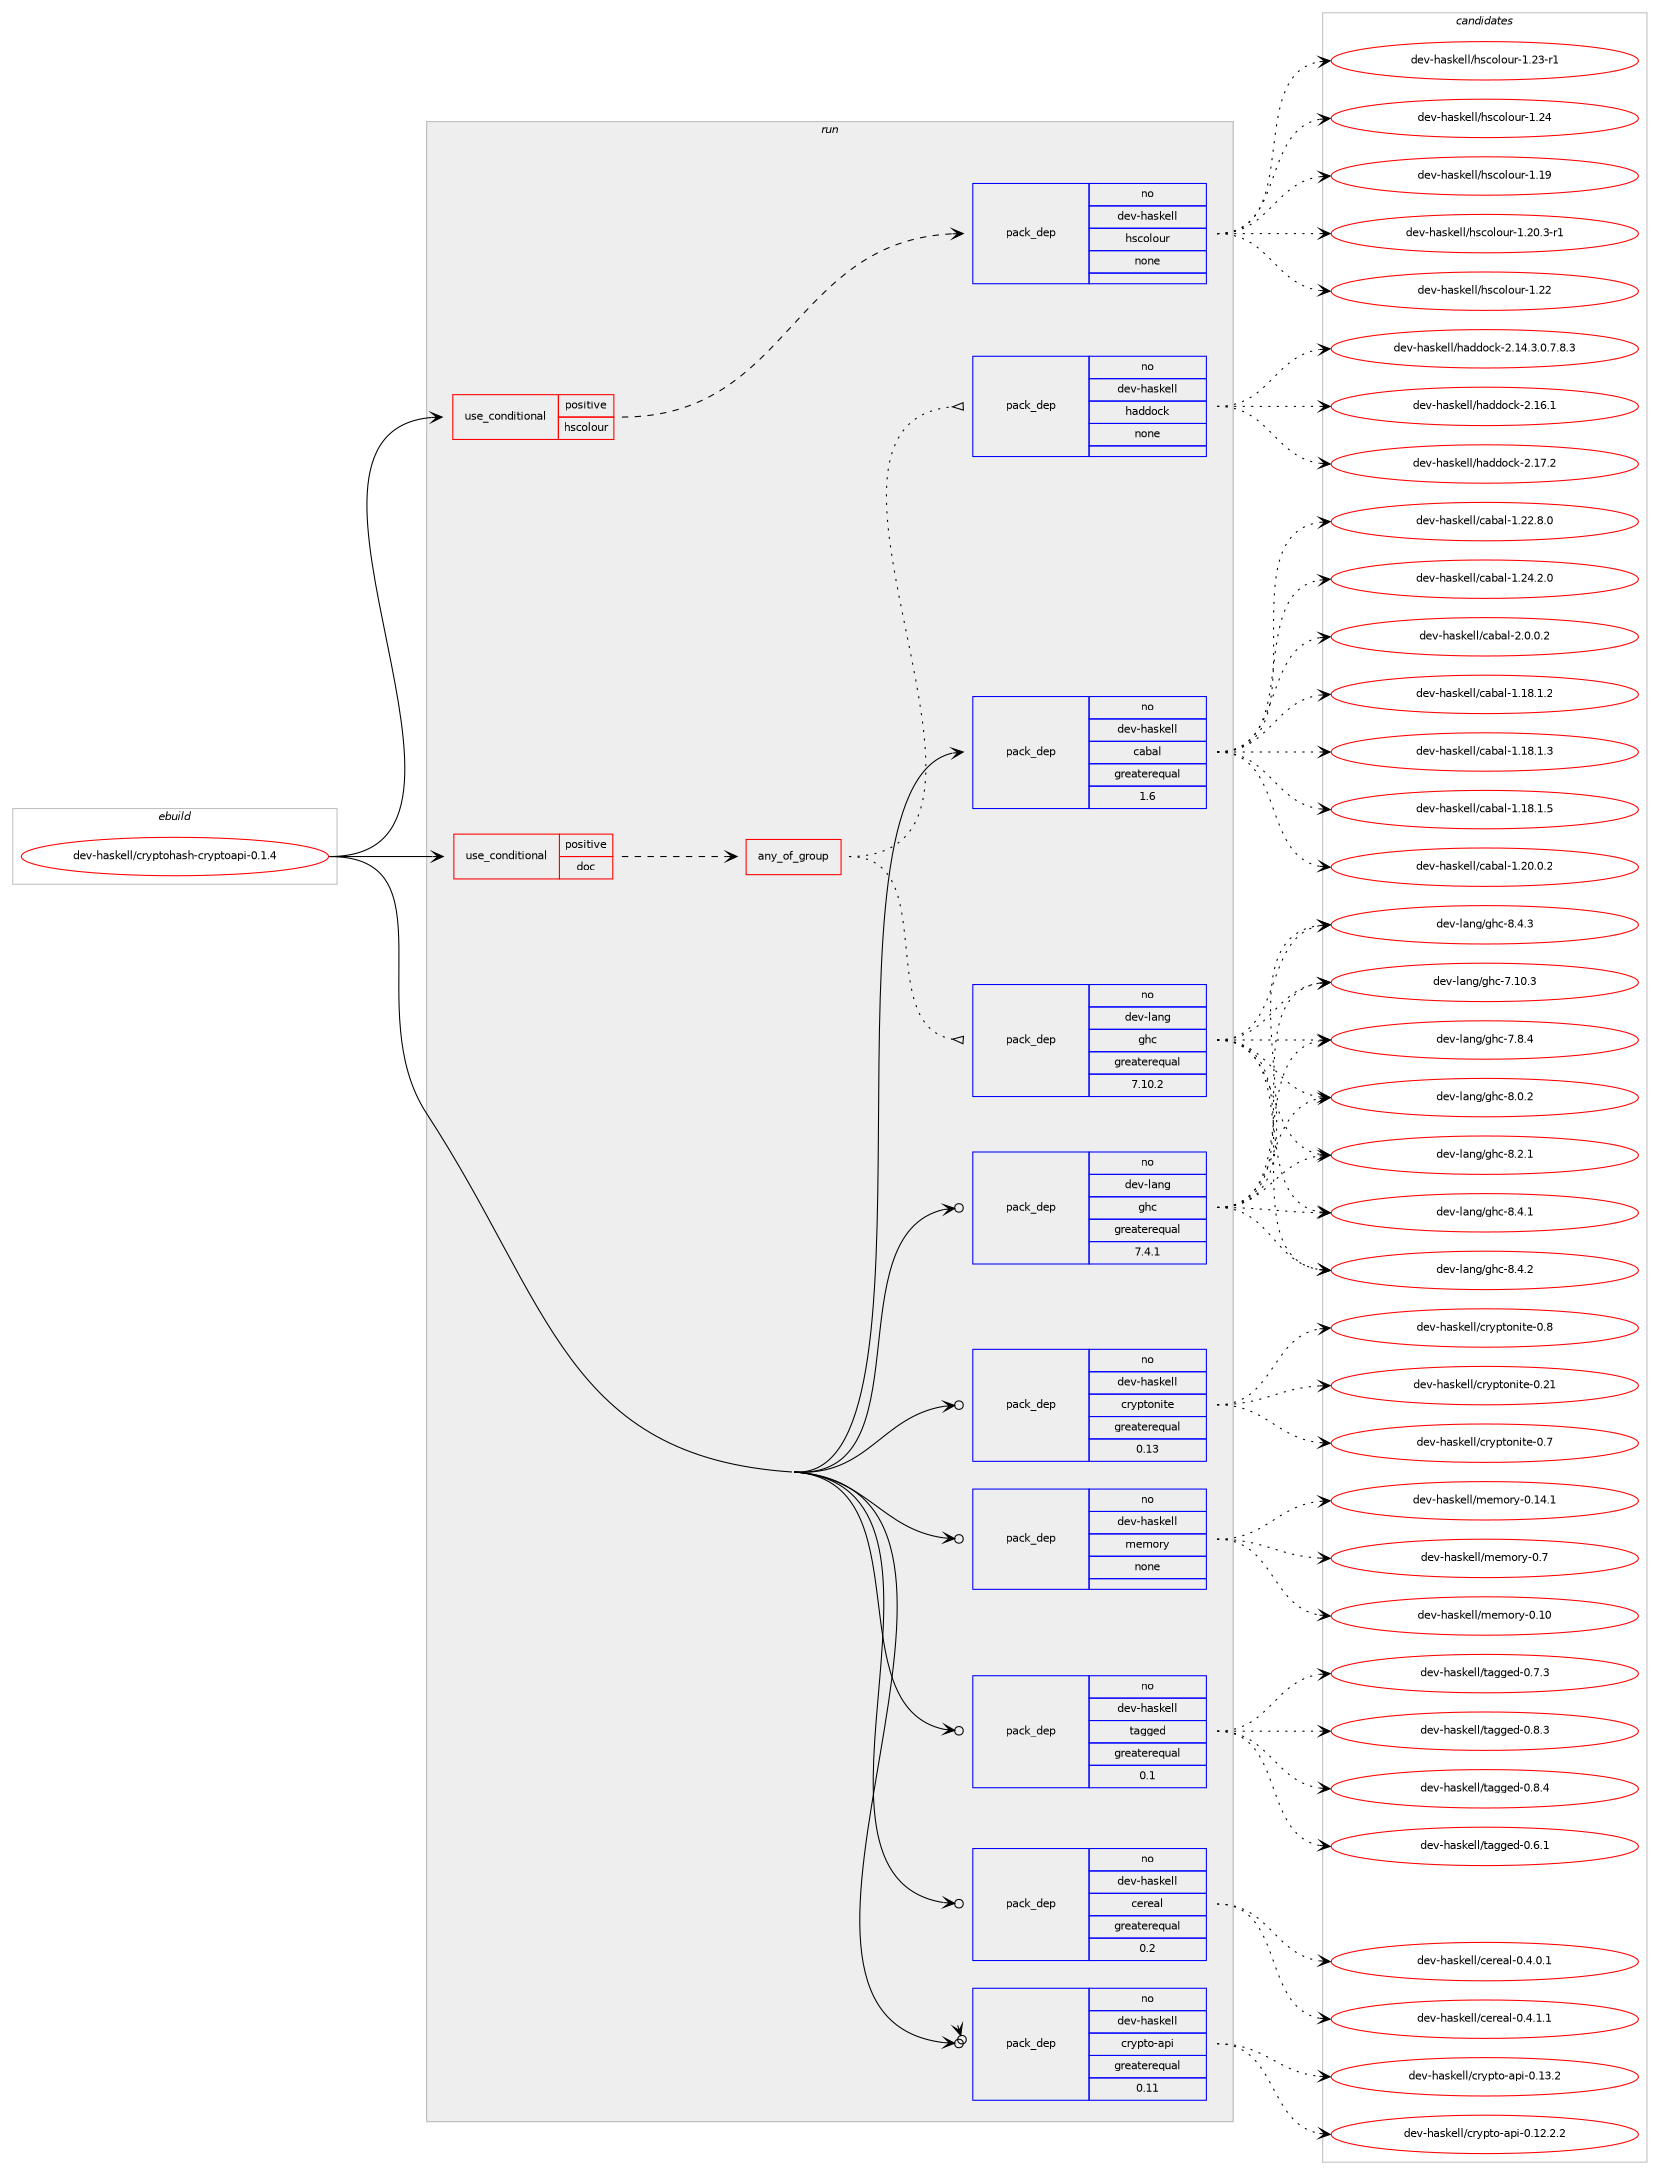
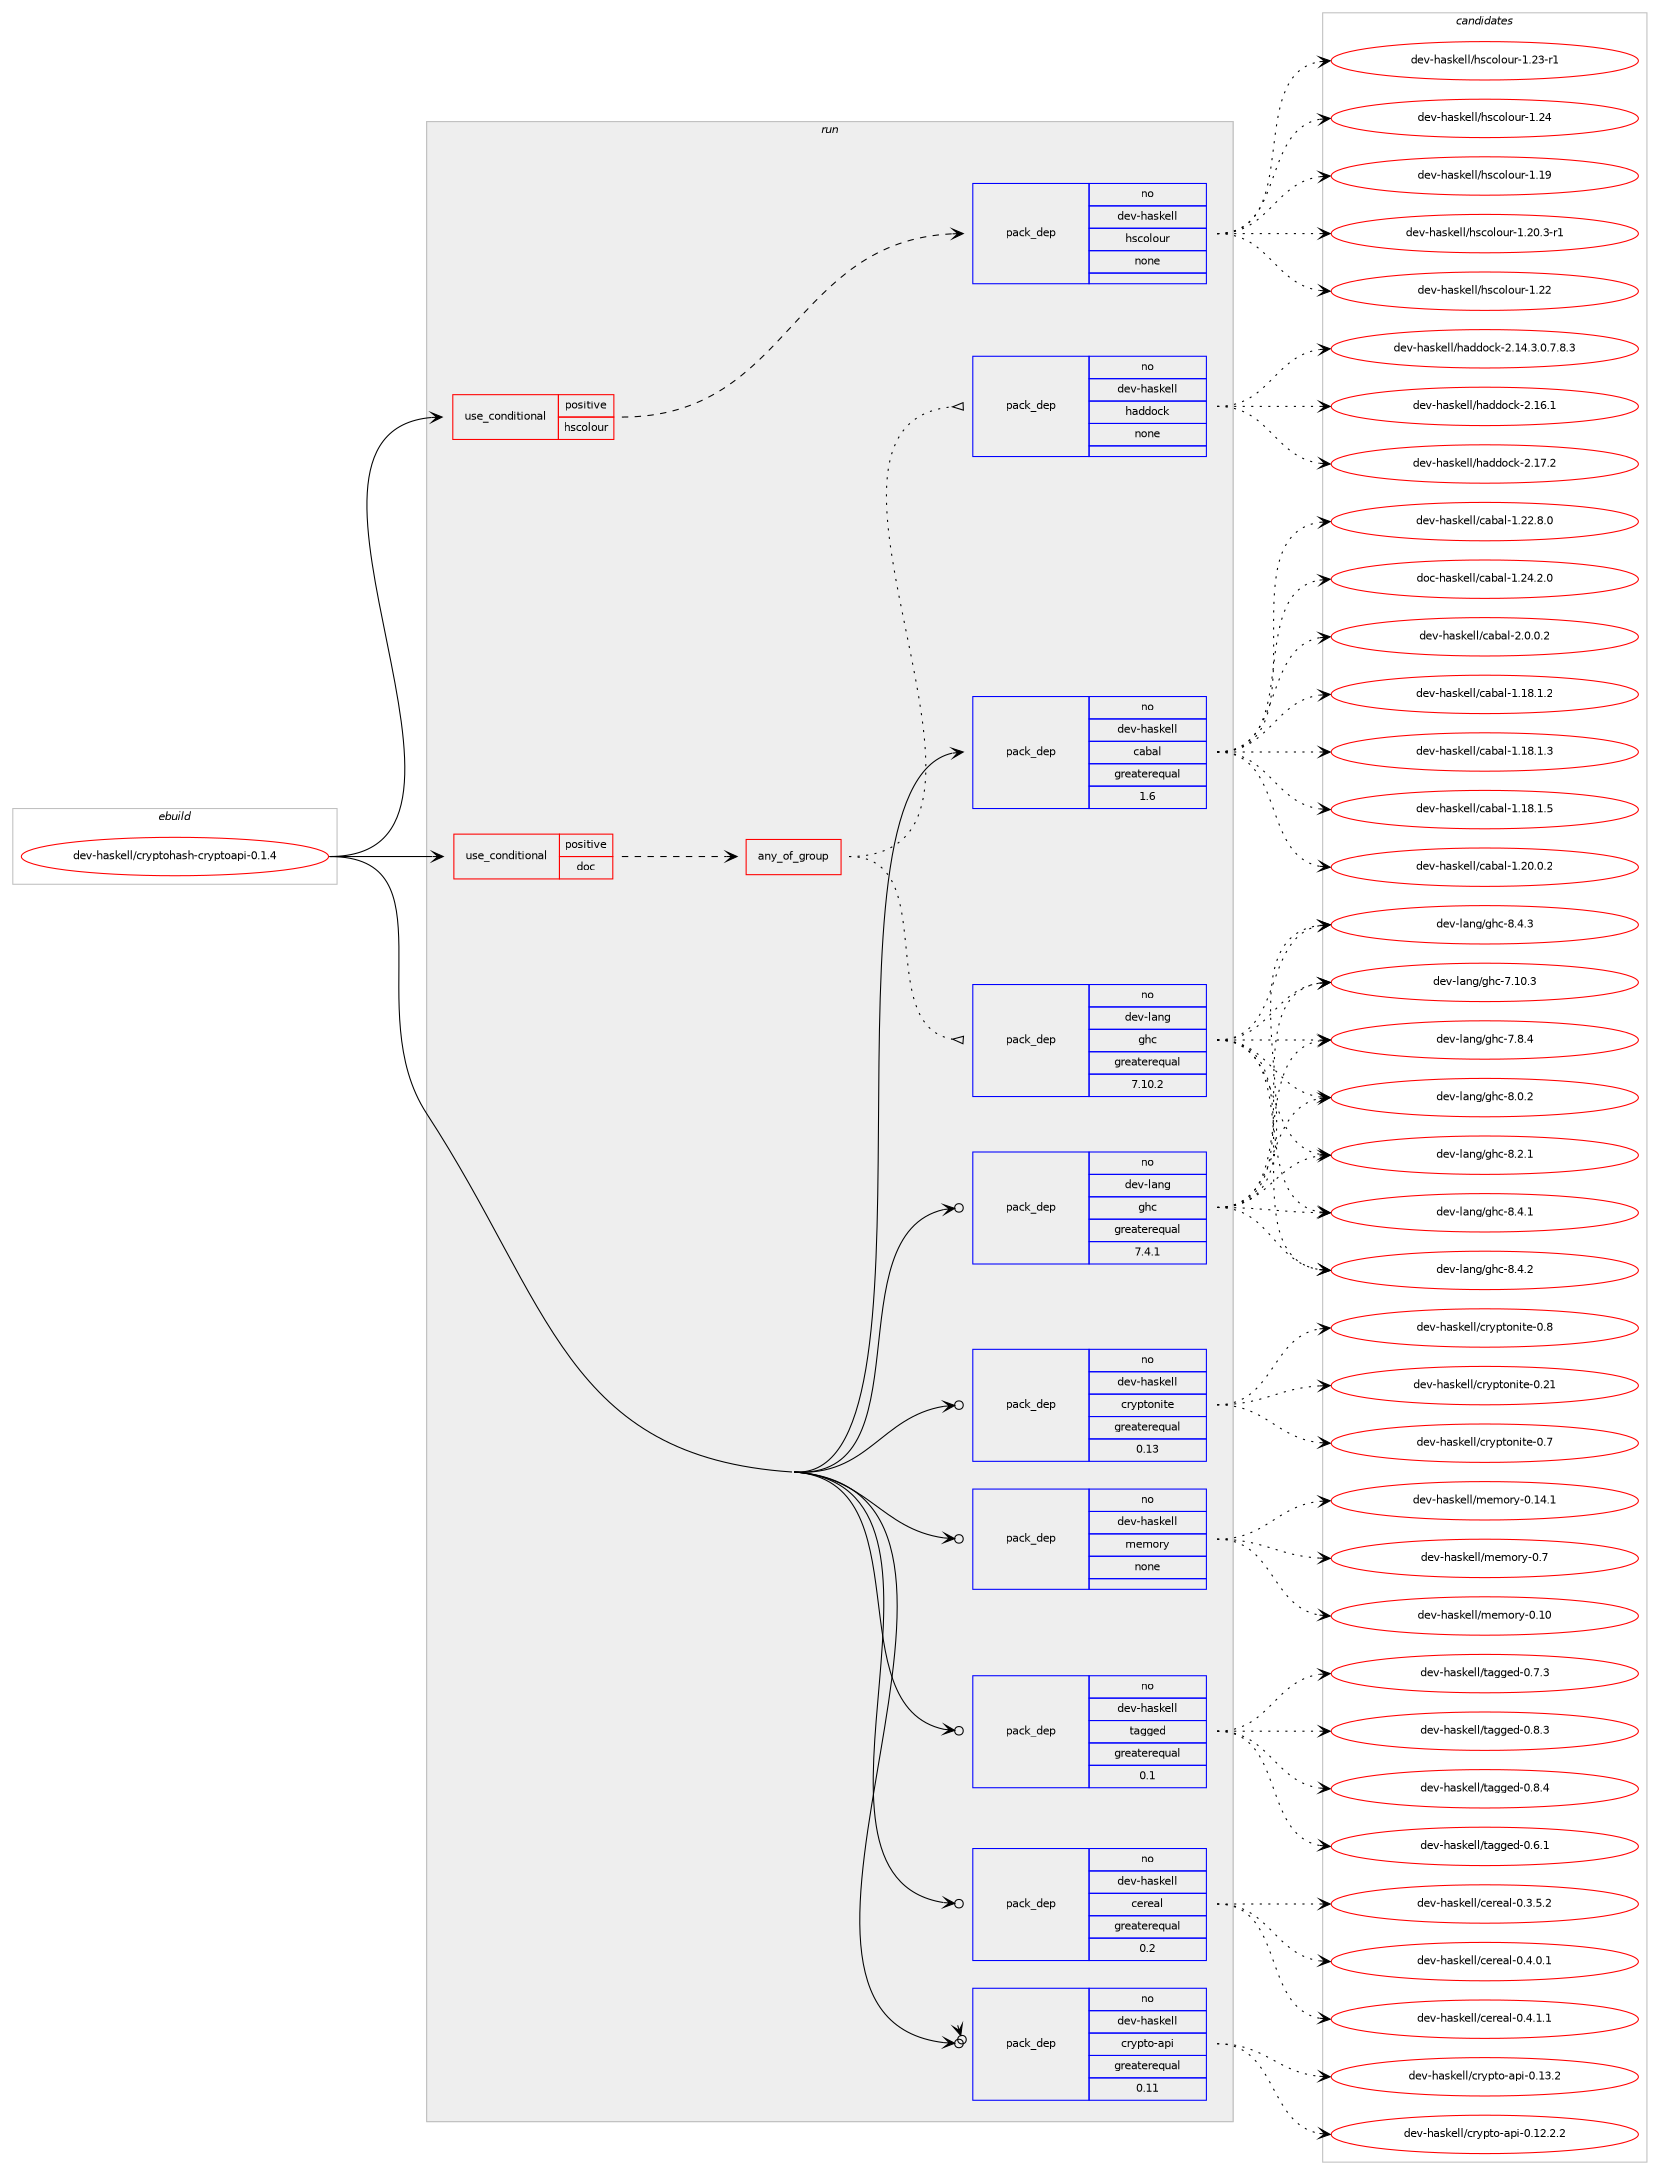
node "dev-haskell/cabal-1.24.2.0": label "dev-haskell/cabal-1.24.2.0" -> "doc-haskell/cabal-1.24.2.0"
node "dev-haskell/cereal-0.3.5.2": added
